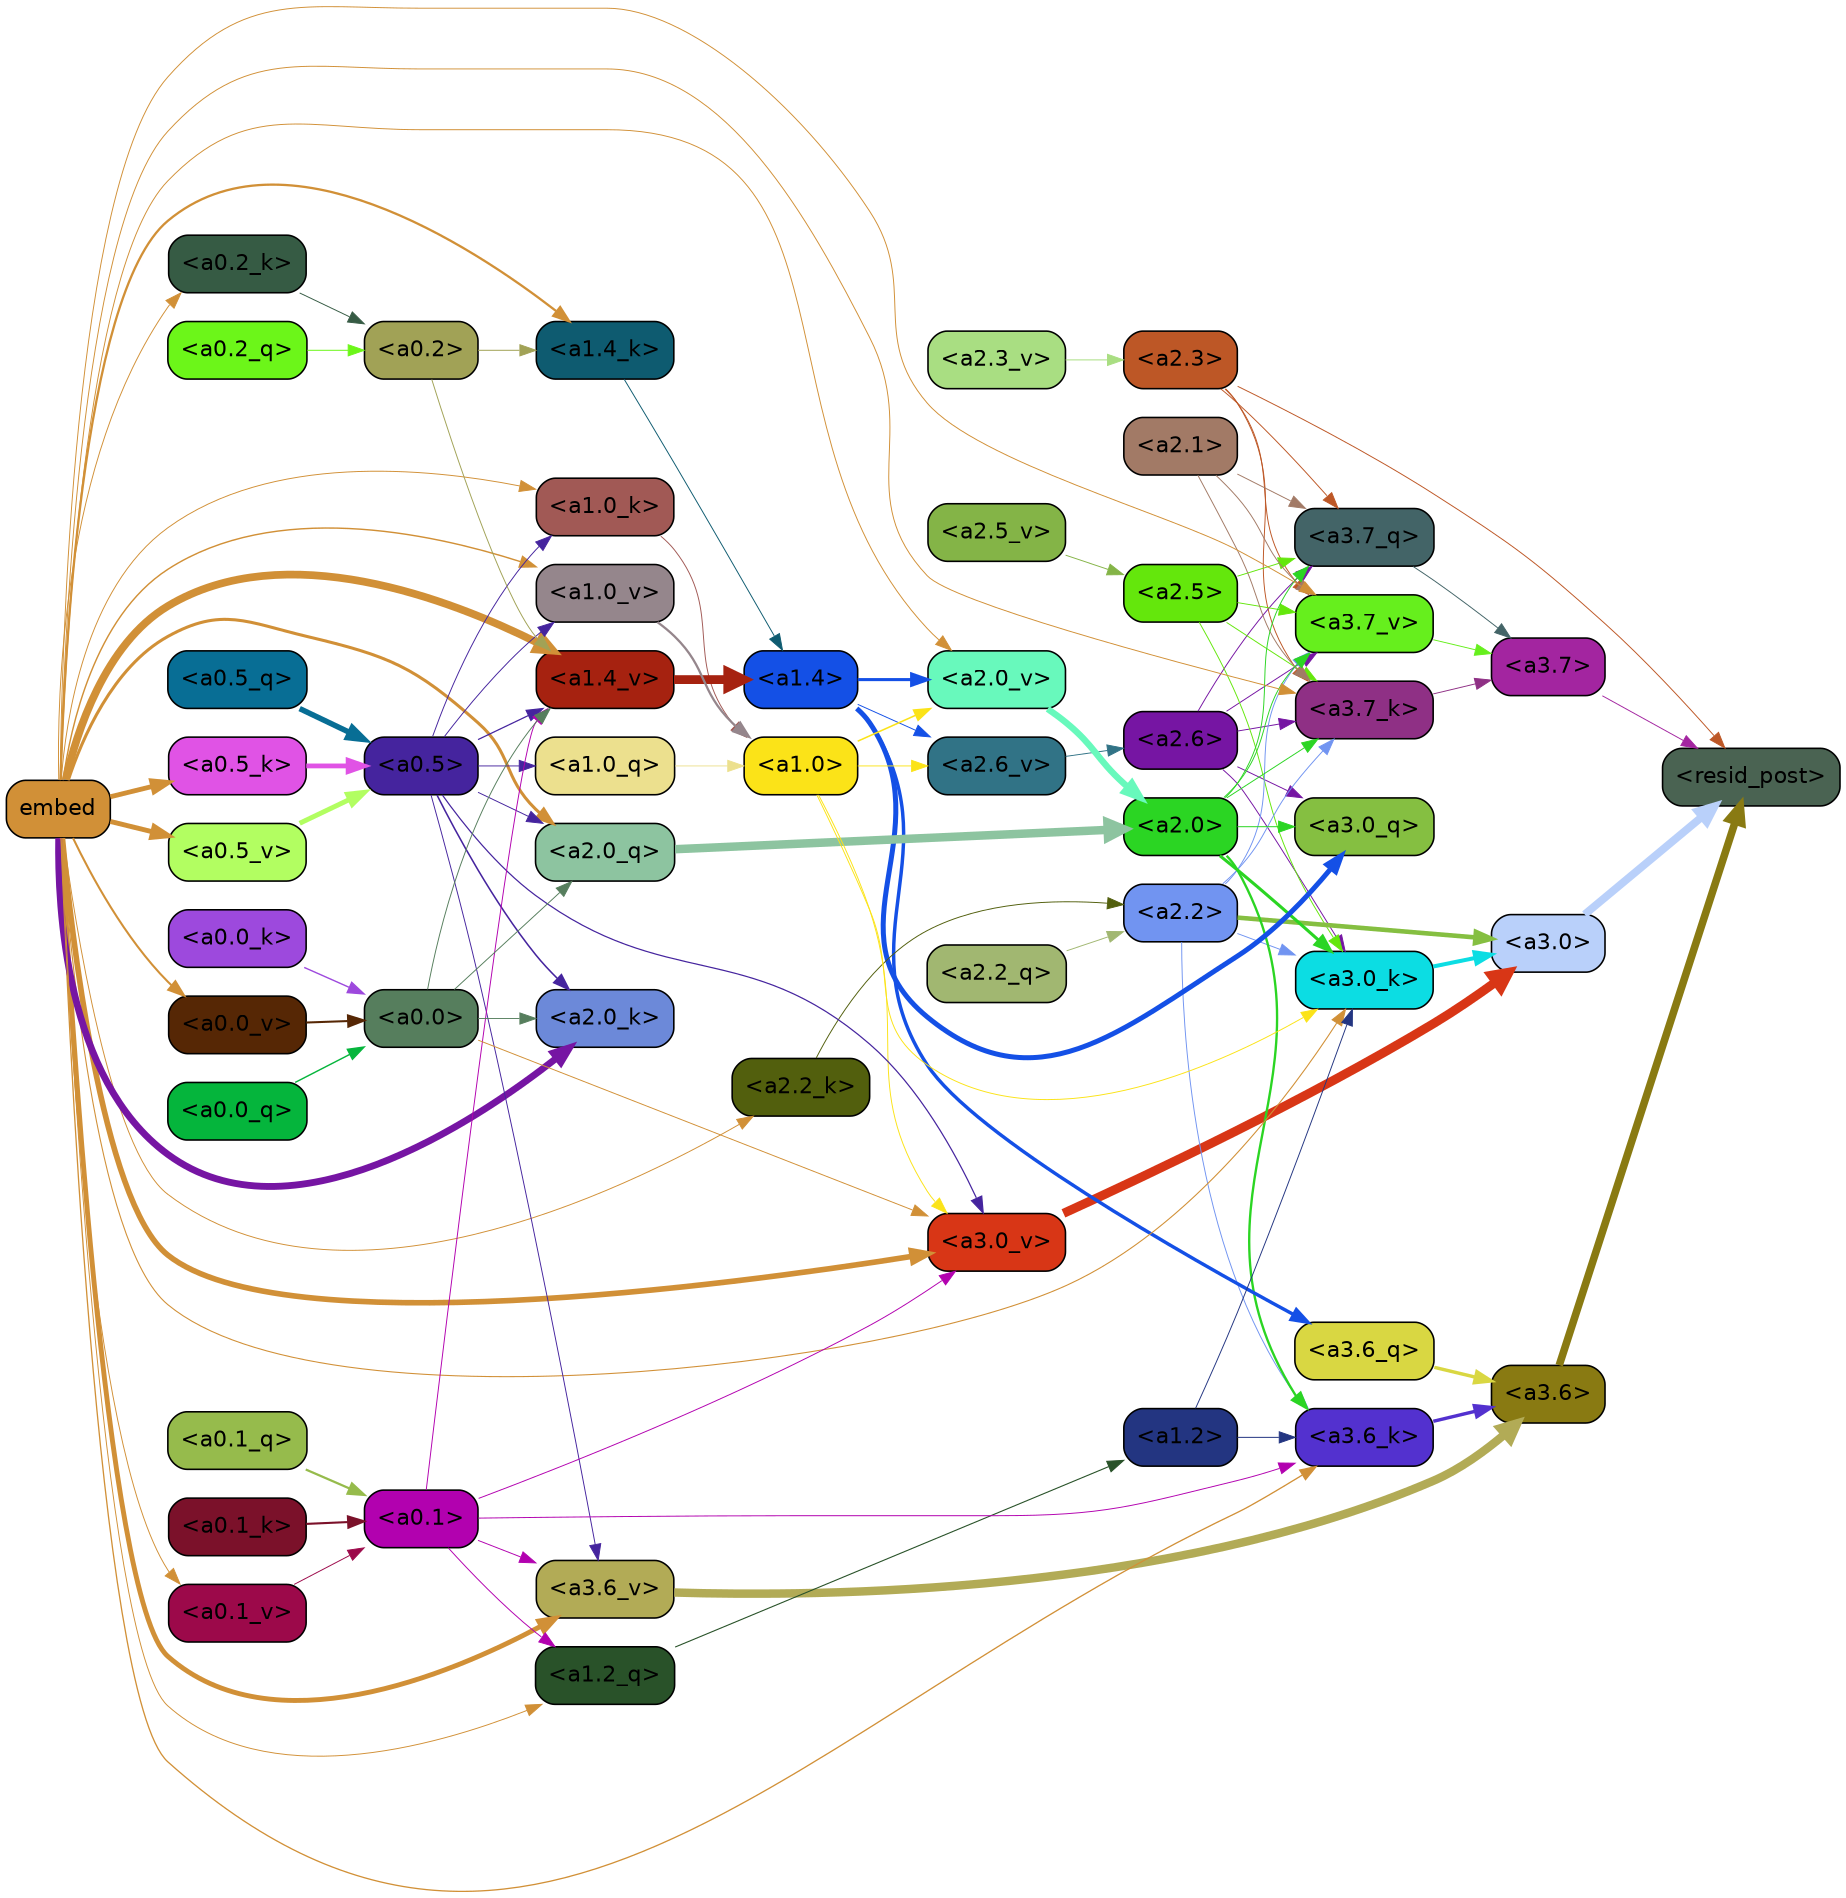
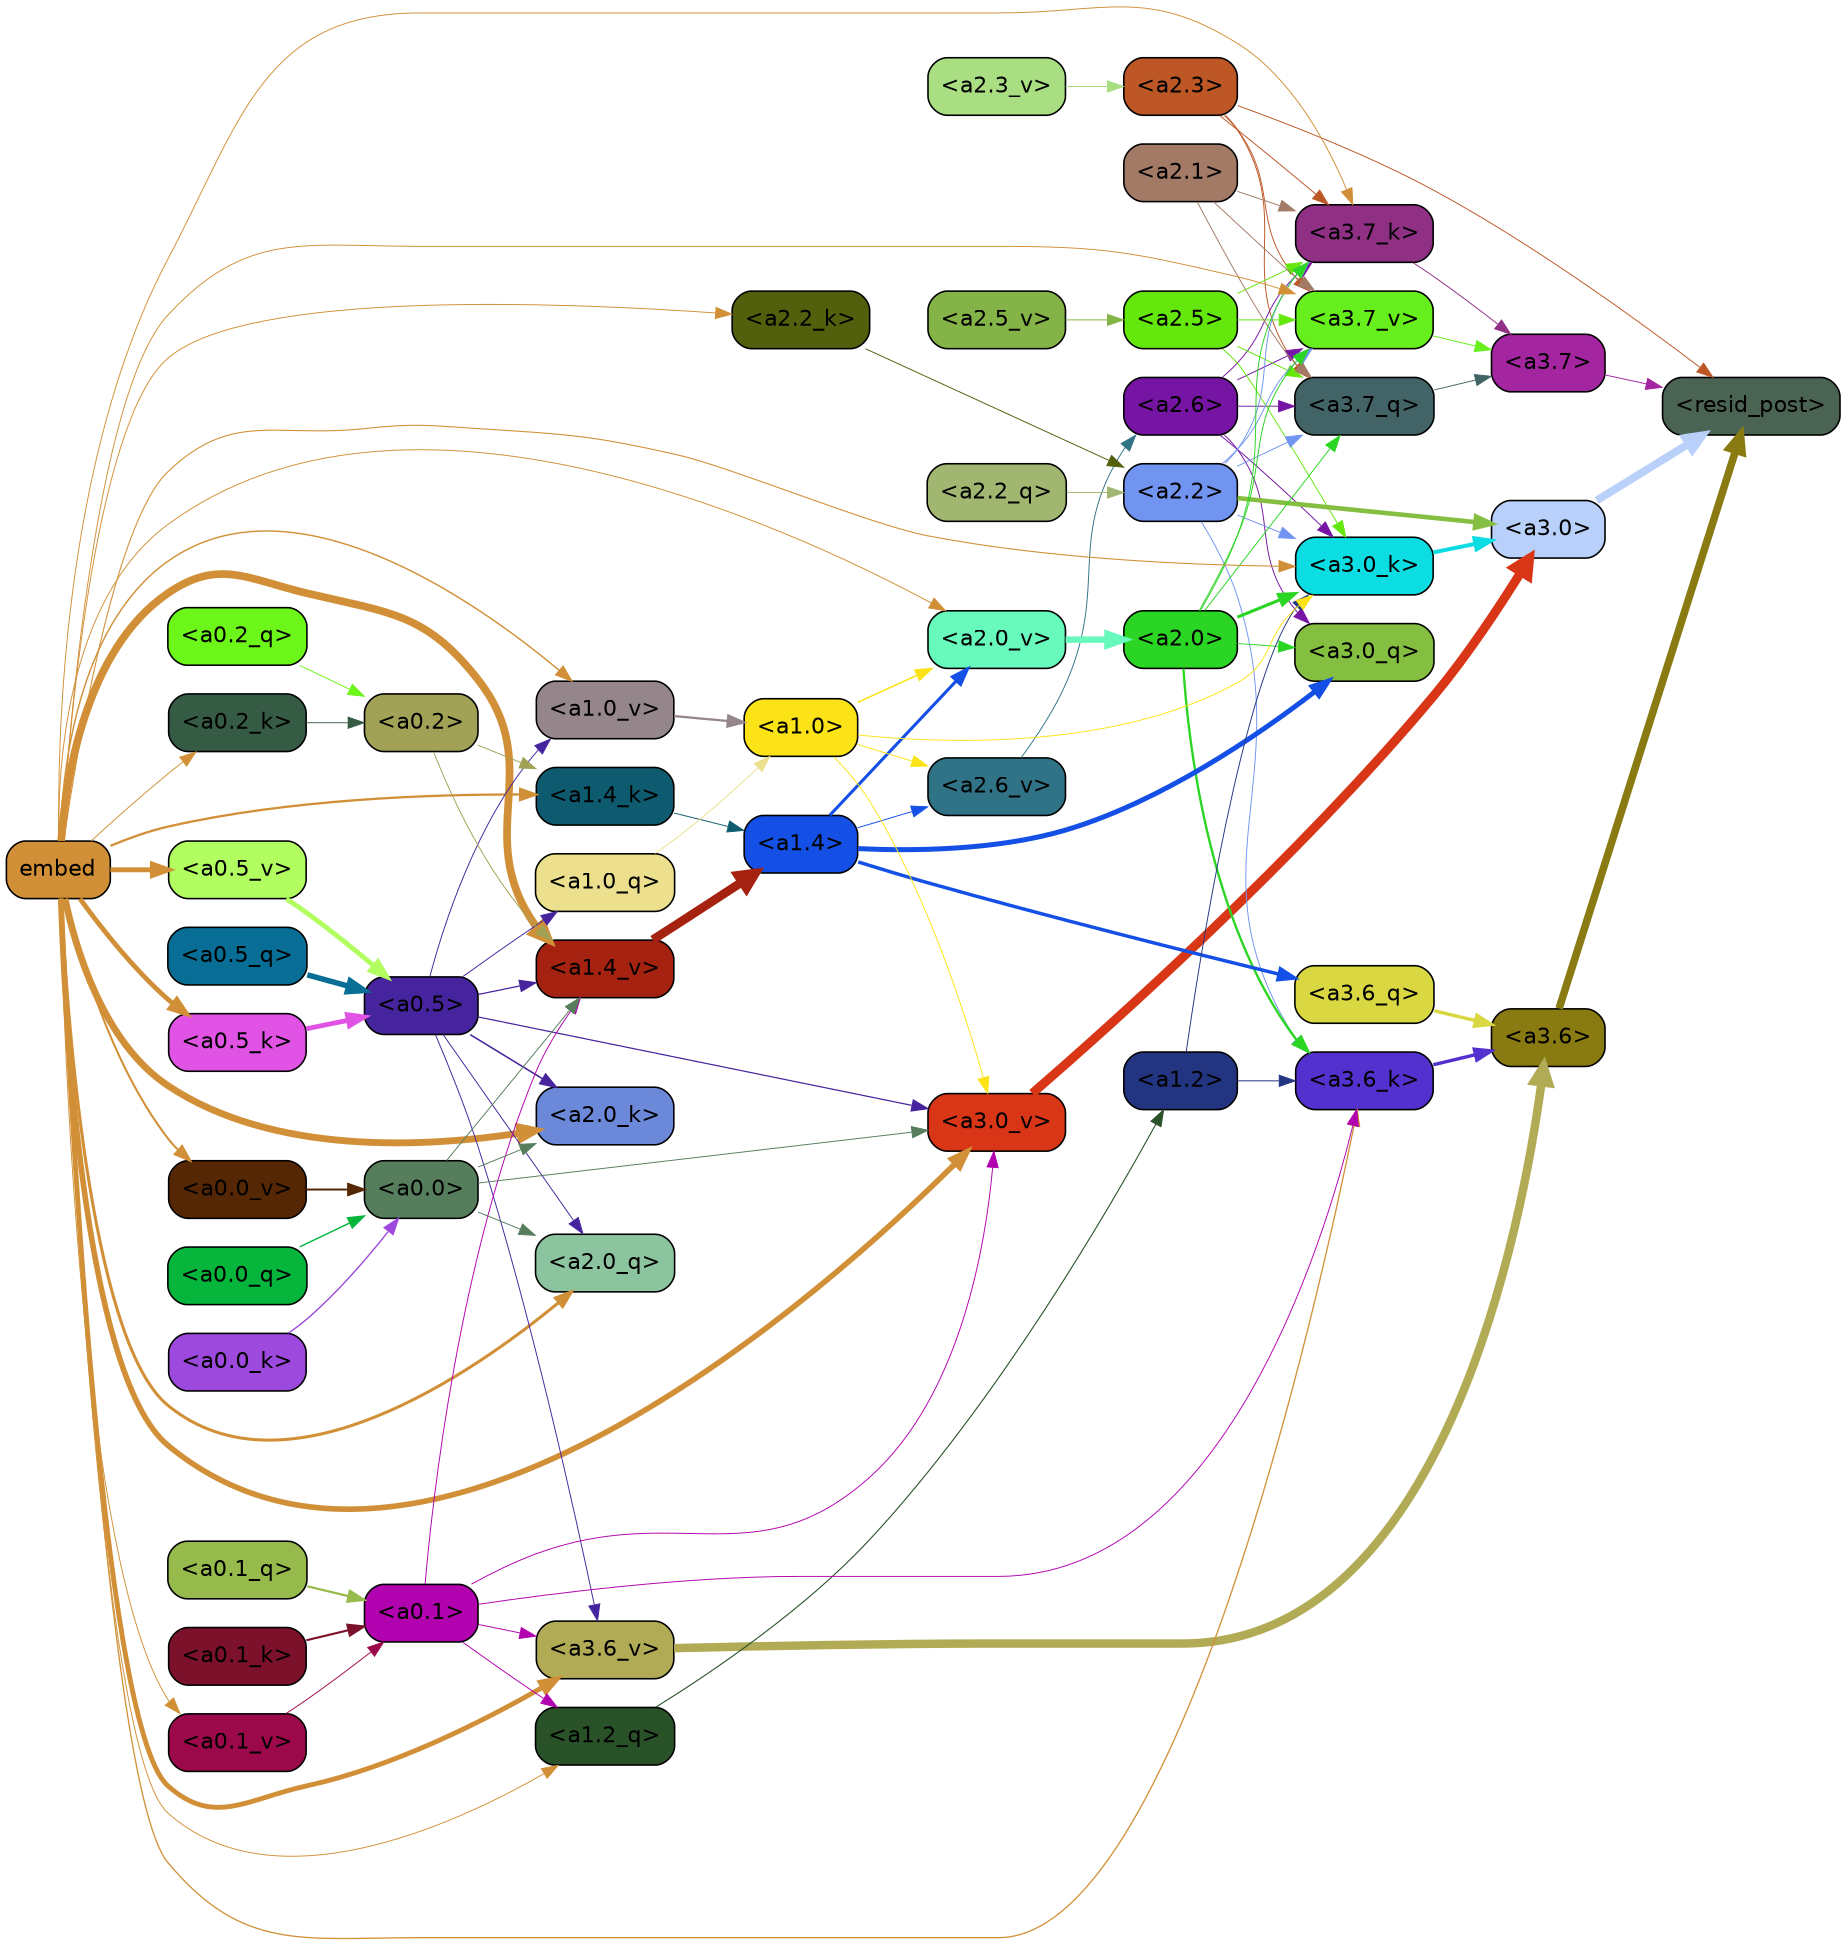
edge "<a2.2>" -> "<a3.7_q>": added
node "<a1.0_k>": removed
edge "<a2.0_q>" -> "<a2.0>": removed
edge "<a0.0>" -> "<a3.0_v>": color #d19037 -> #567e5d
edge "embed" -> "<a2.0_k>": color #7615a3 -> #d19037
